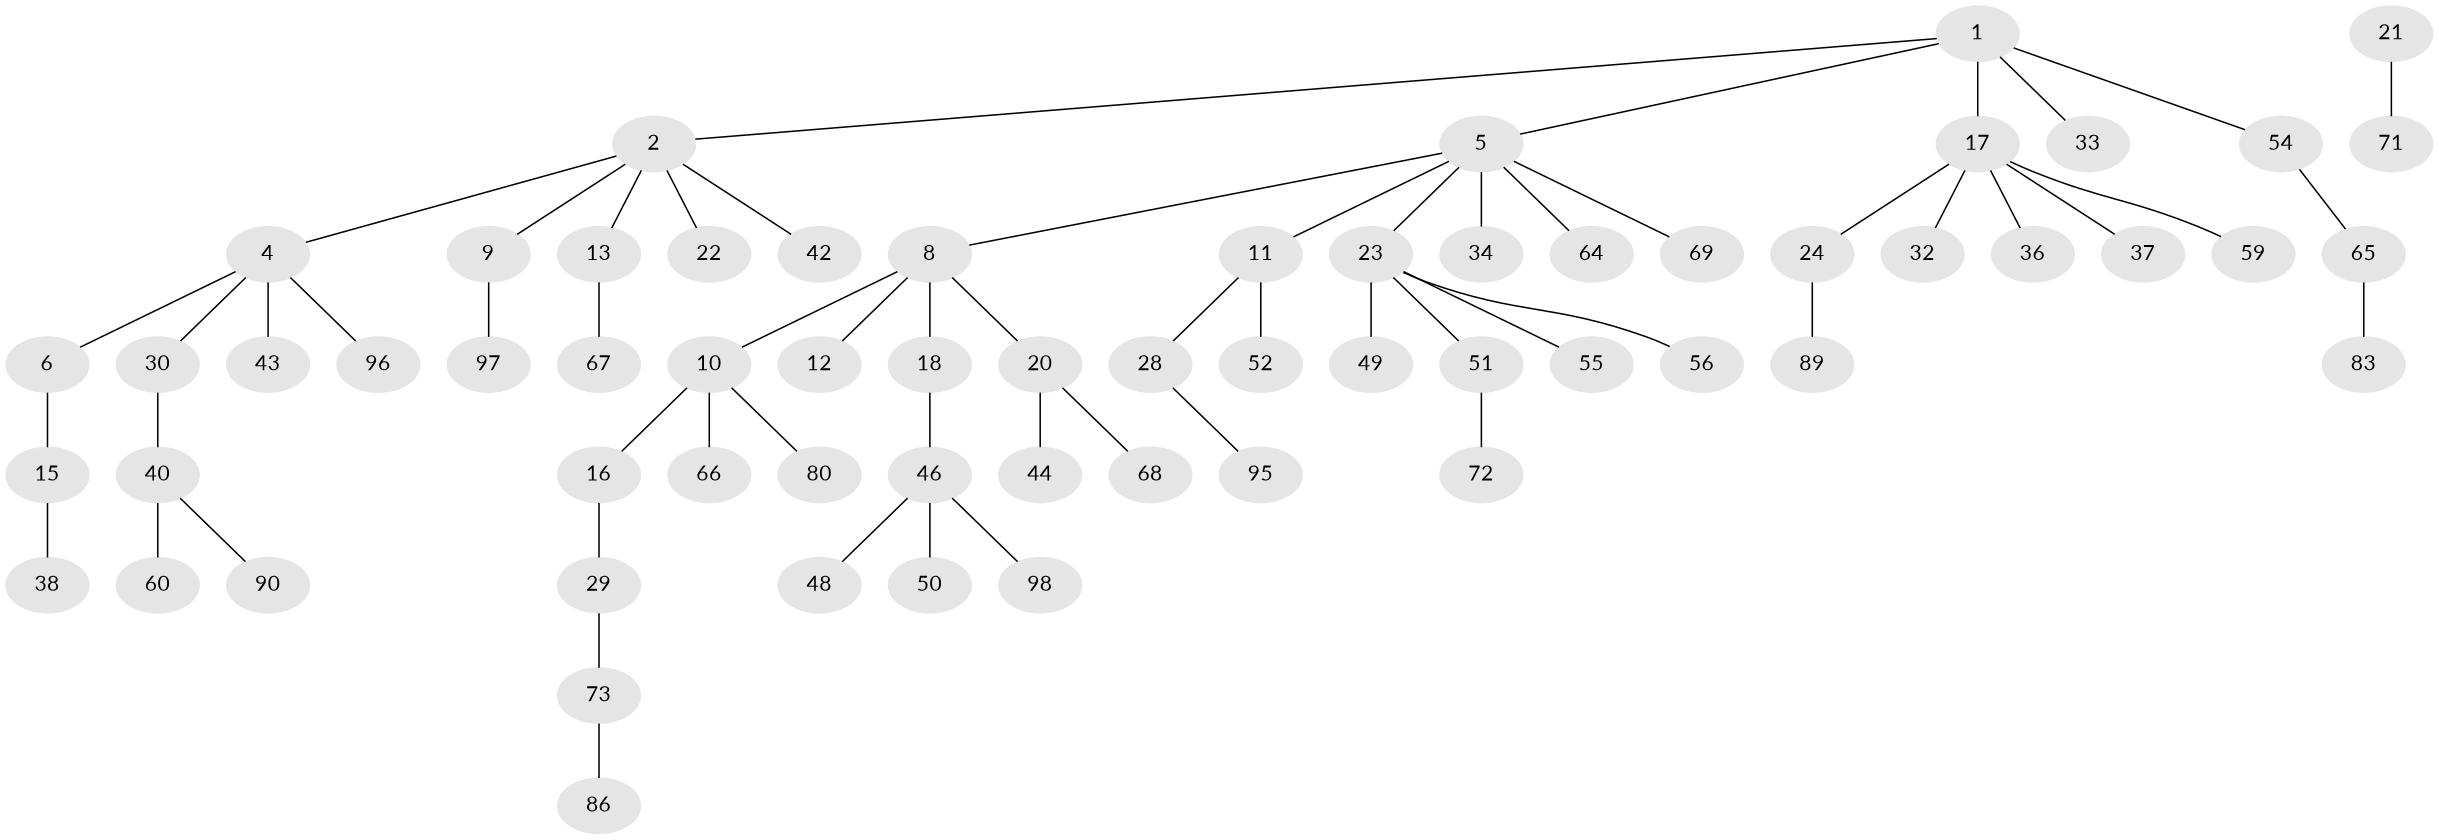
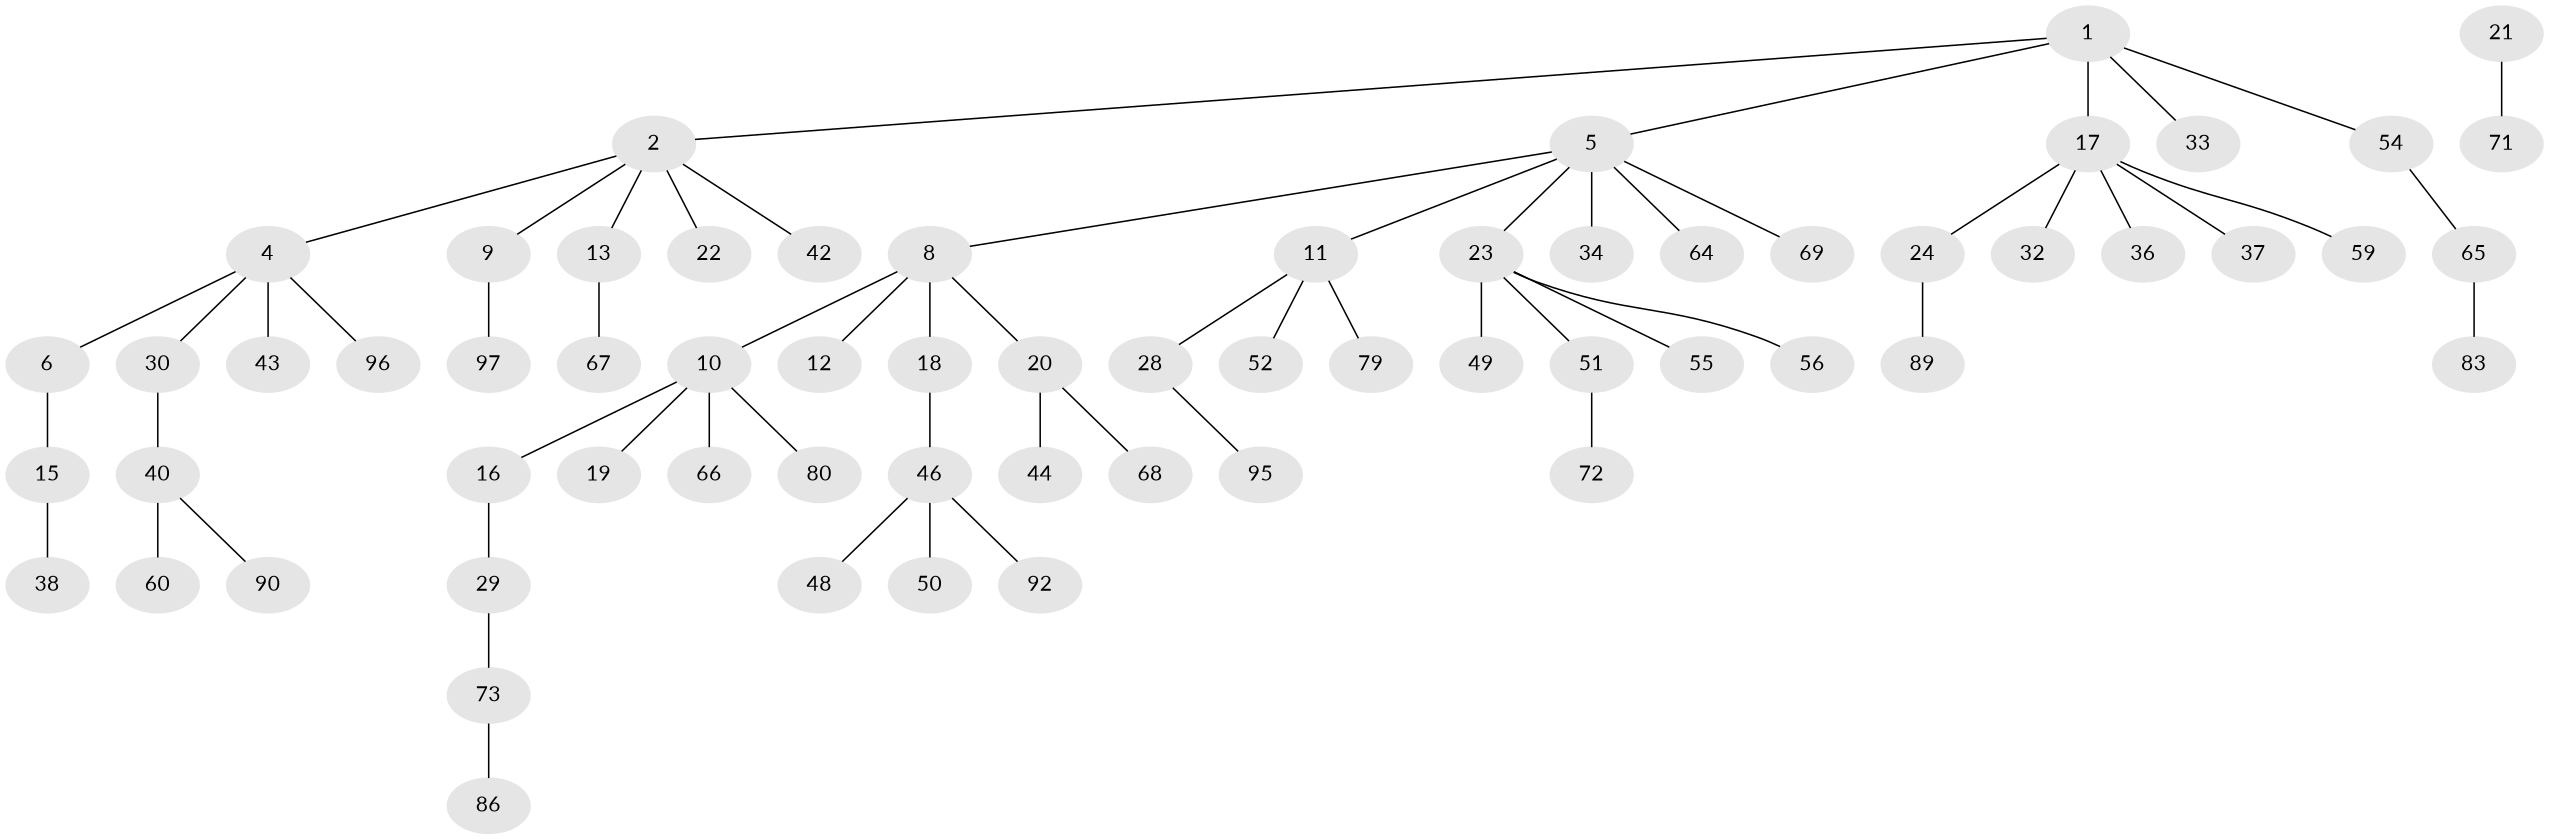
node "79": added
node "19": added
node "98": label "98" -> "92"
